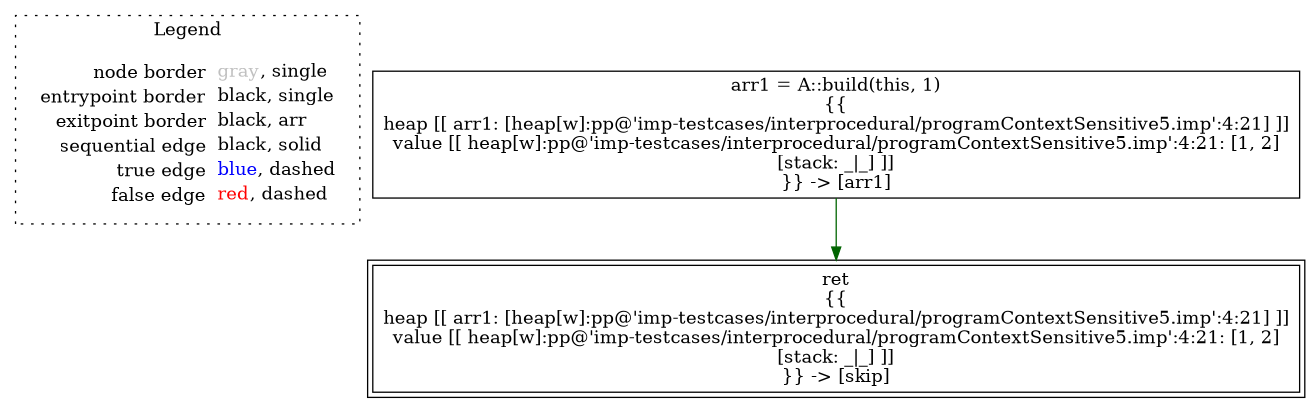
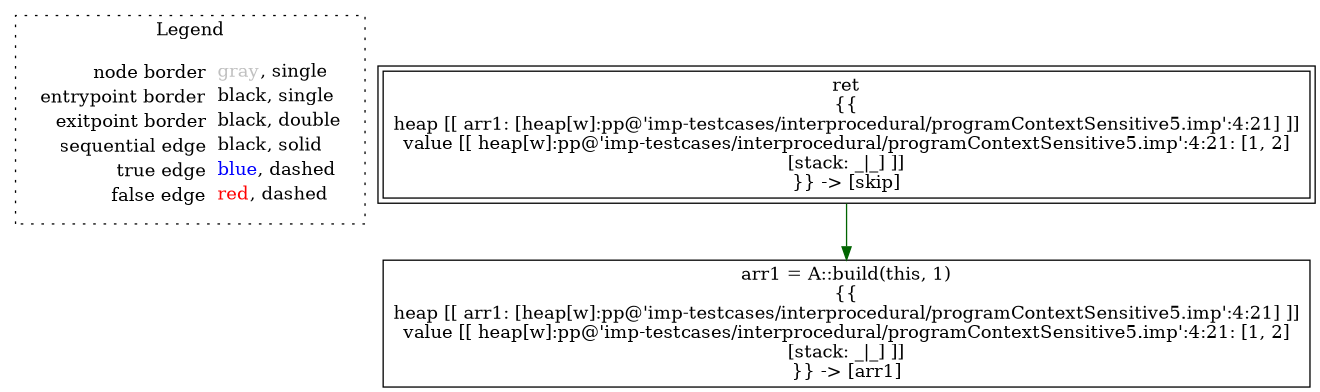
node "node border": text ", arr" -> ", double"
edge "arr1 = A::build(this, 1)" -> "ret": reversed
